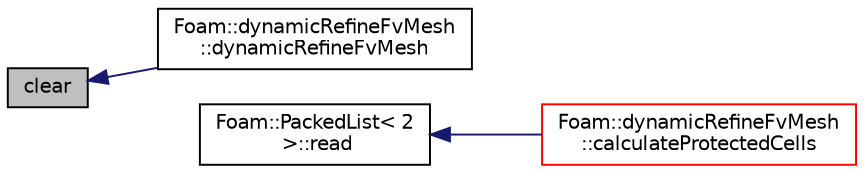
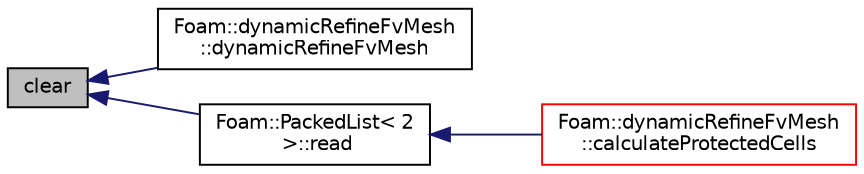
edge "Foam::PackedList< 2 >::read" -> "clear": added
